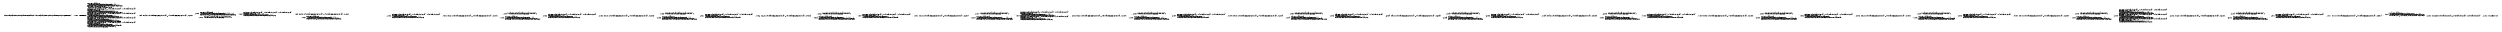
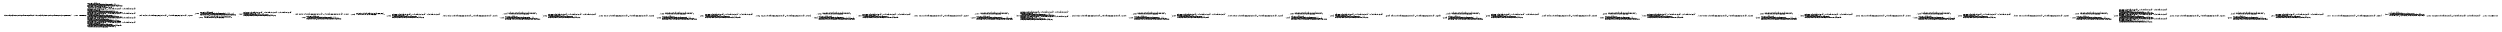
node "6: 0x003b": added
